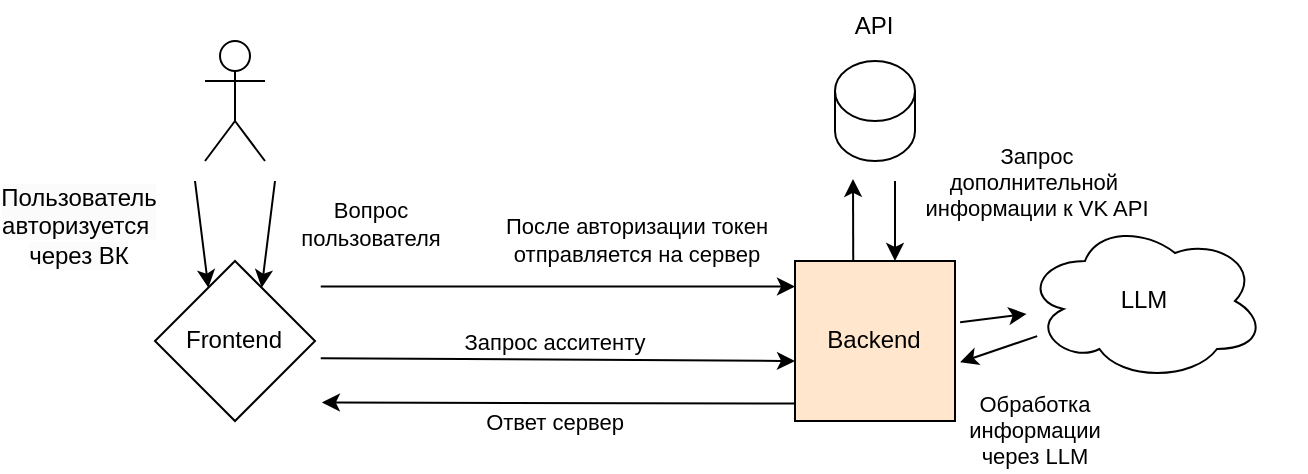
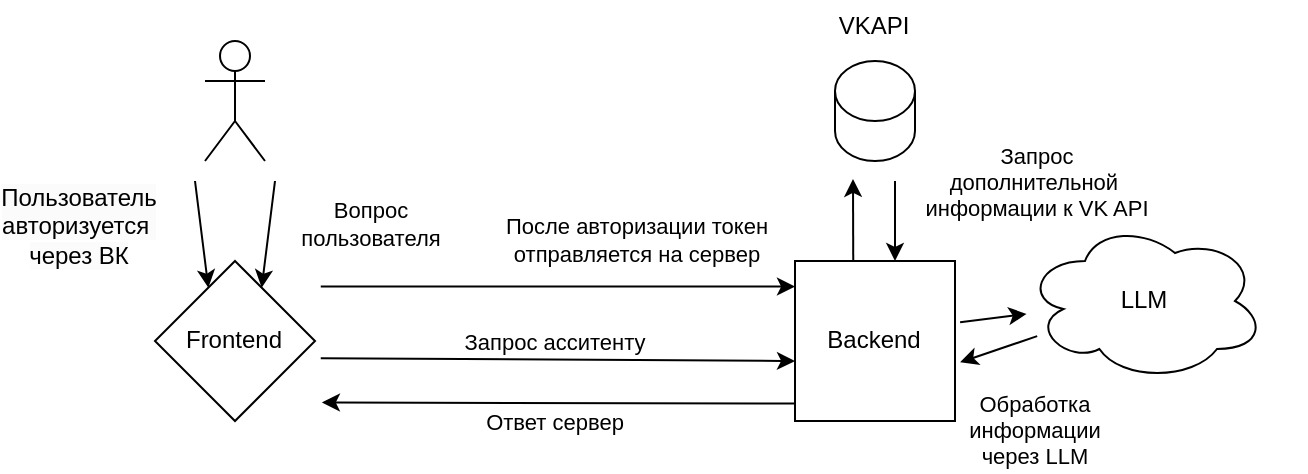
node "API": label "API" -> "VKAPI"
node "Backend": fillcolor #ffe6cc -> #ffffff
